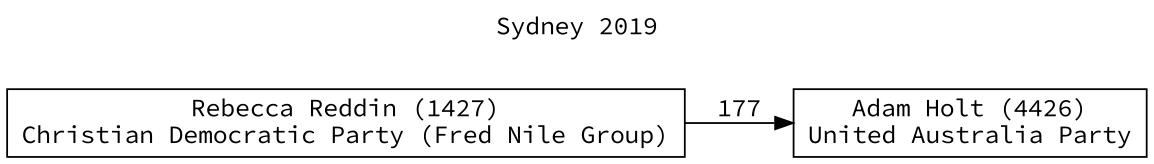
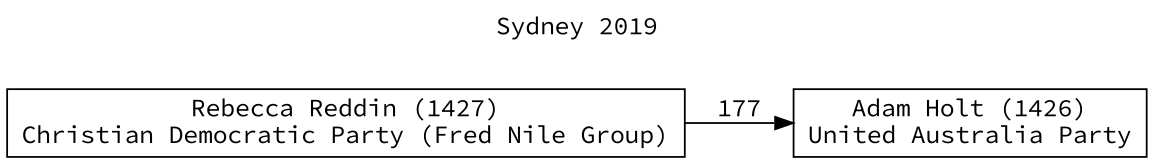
node "Adam Holt (4426) United Australia Party": label "Adam Holt (4426) United Australia Party" -> "Adam Holt (1426) United Australia Party"
